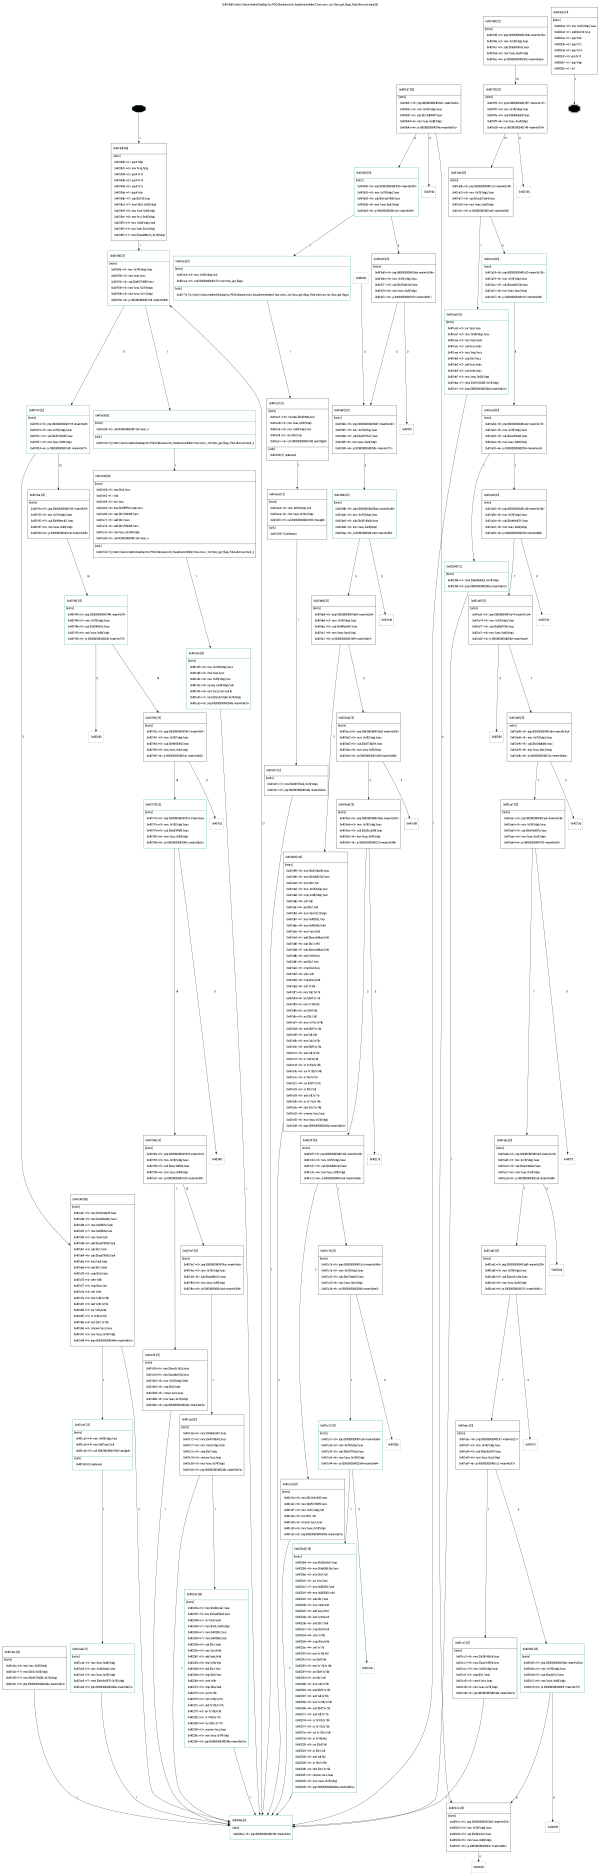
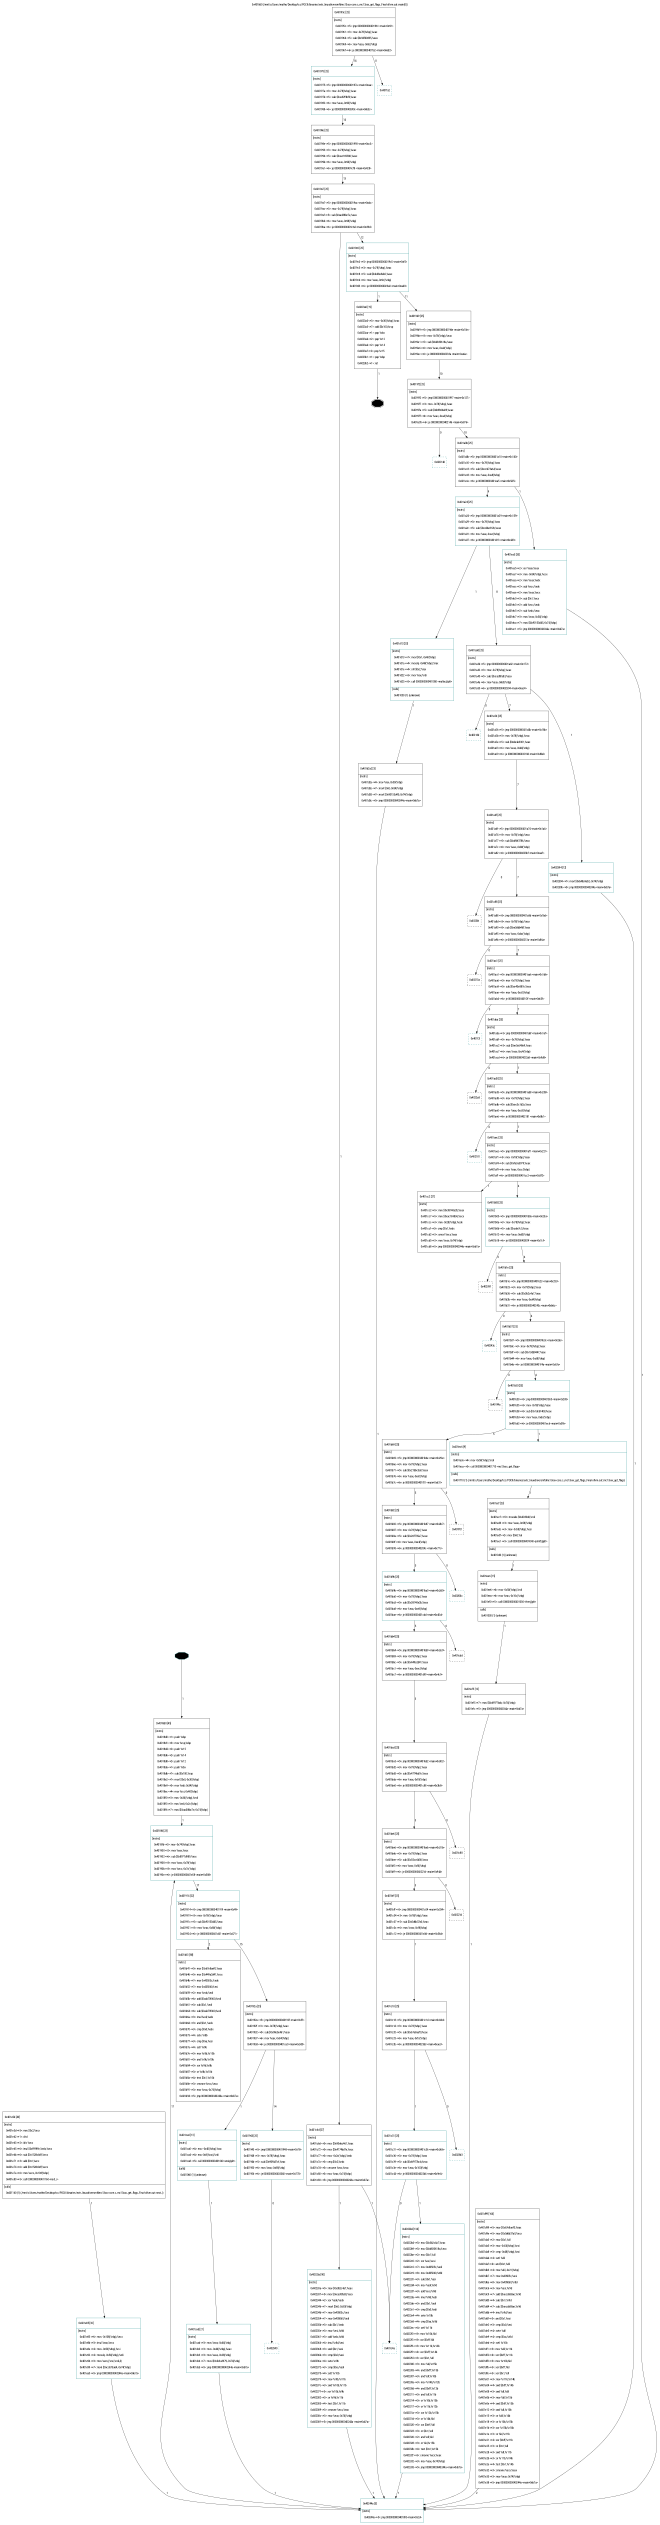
node "0x4019c0 [25]": added
edge "0x40204c" -> "0x401b82 [25]": reversed
node "0x401e58 [5]": removed
edge "0x401a56 [25]" -> "0x40218d": now "0x401a3d [25]" -> "0x40218d"
node "0x401d13 [23]": added
edge "0x401943 [25]" -> "0x40195c [25]": removed, label "14"
edge "0x401bb4 [25]" -> "0x401d99 [164]": removed, label "2"
edge "0x401b37 [25]" -> "0x401b1e [25]": reversed
node "0x40240c": removed
node "0x401cf8 [27]": removed
edge "0x401d41 [88]" -> "0x401ca0 [13]": now "0x40192a [25]" -> "0x401ca0 [13]"
node "0x401e3d [27]": removed
edge "0x401d41 [88]" -> "0x40244a [5]": removed, label "2"
edge "0x401c6d [27]" -> "0x40244a [5]": now "0x401c6d [27]" -> "0x401c4a"
edge "0x401cc2 [27]" -> "0x40244a [5]": removed, label "1"
